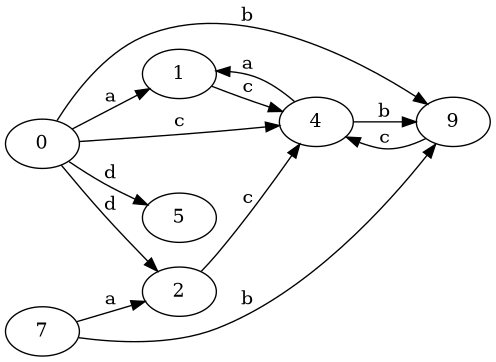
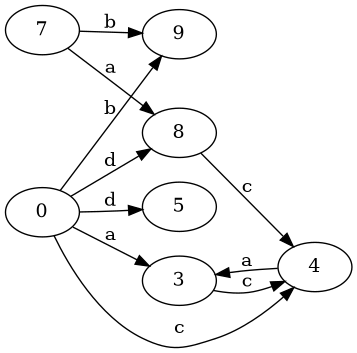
node "1": label "1" -> "3"
edge "4" -> "9": removed, label "b"
edge "9" -> "4": removed, label "c"
node "2": label "2" -> "8"
